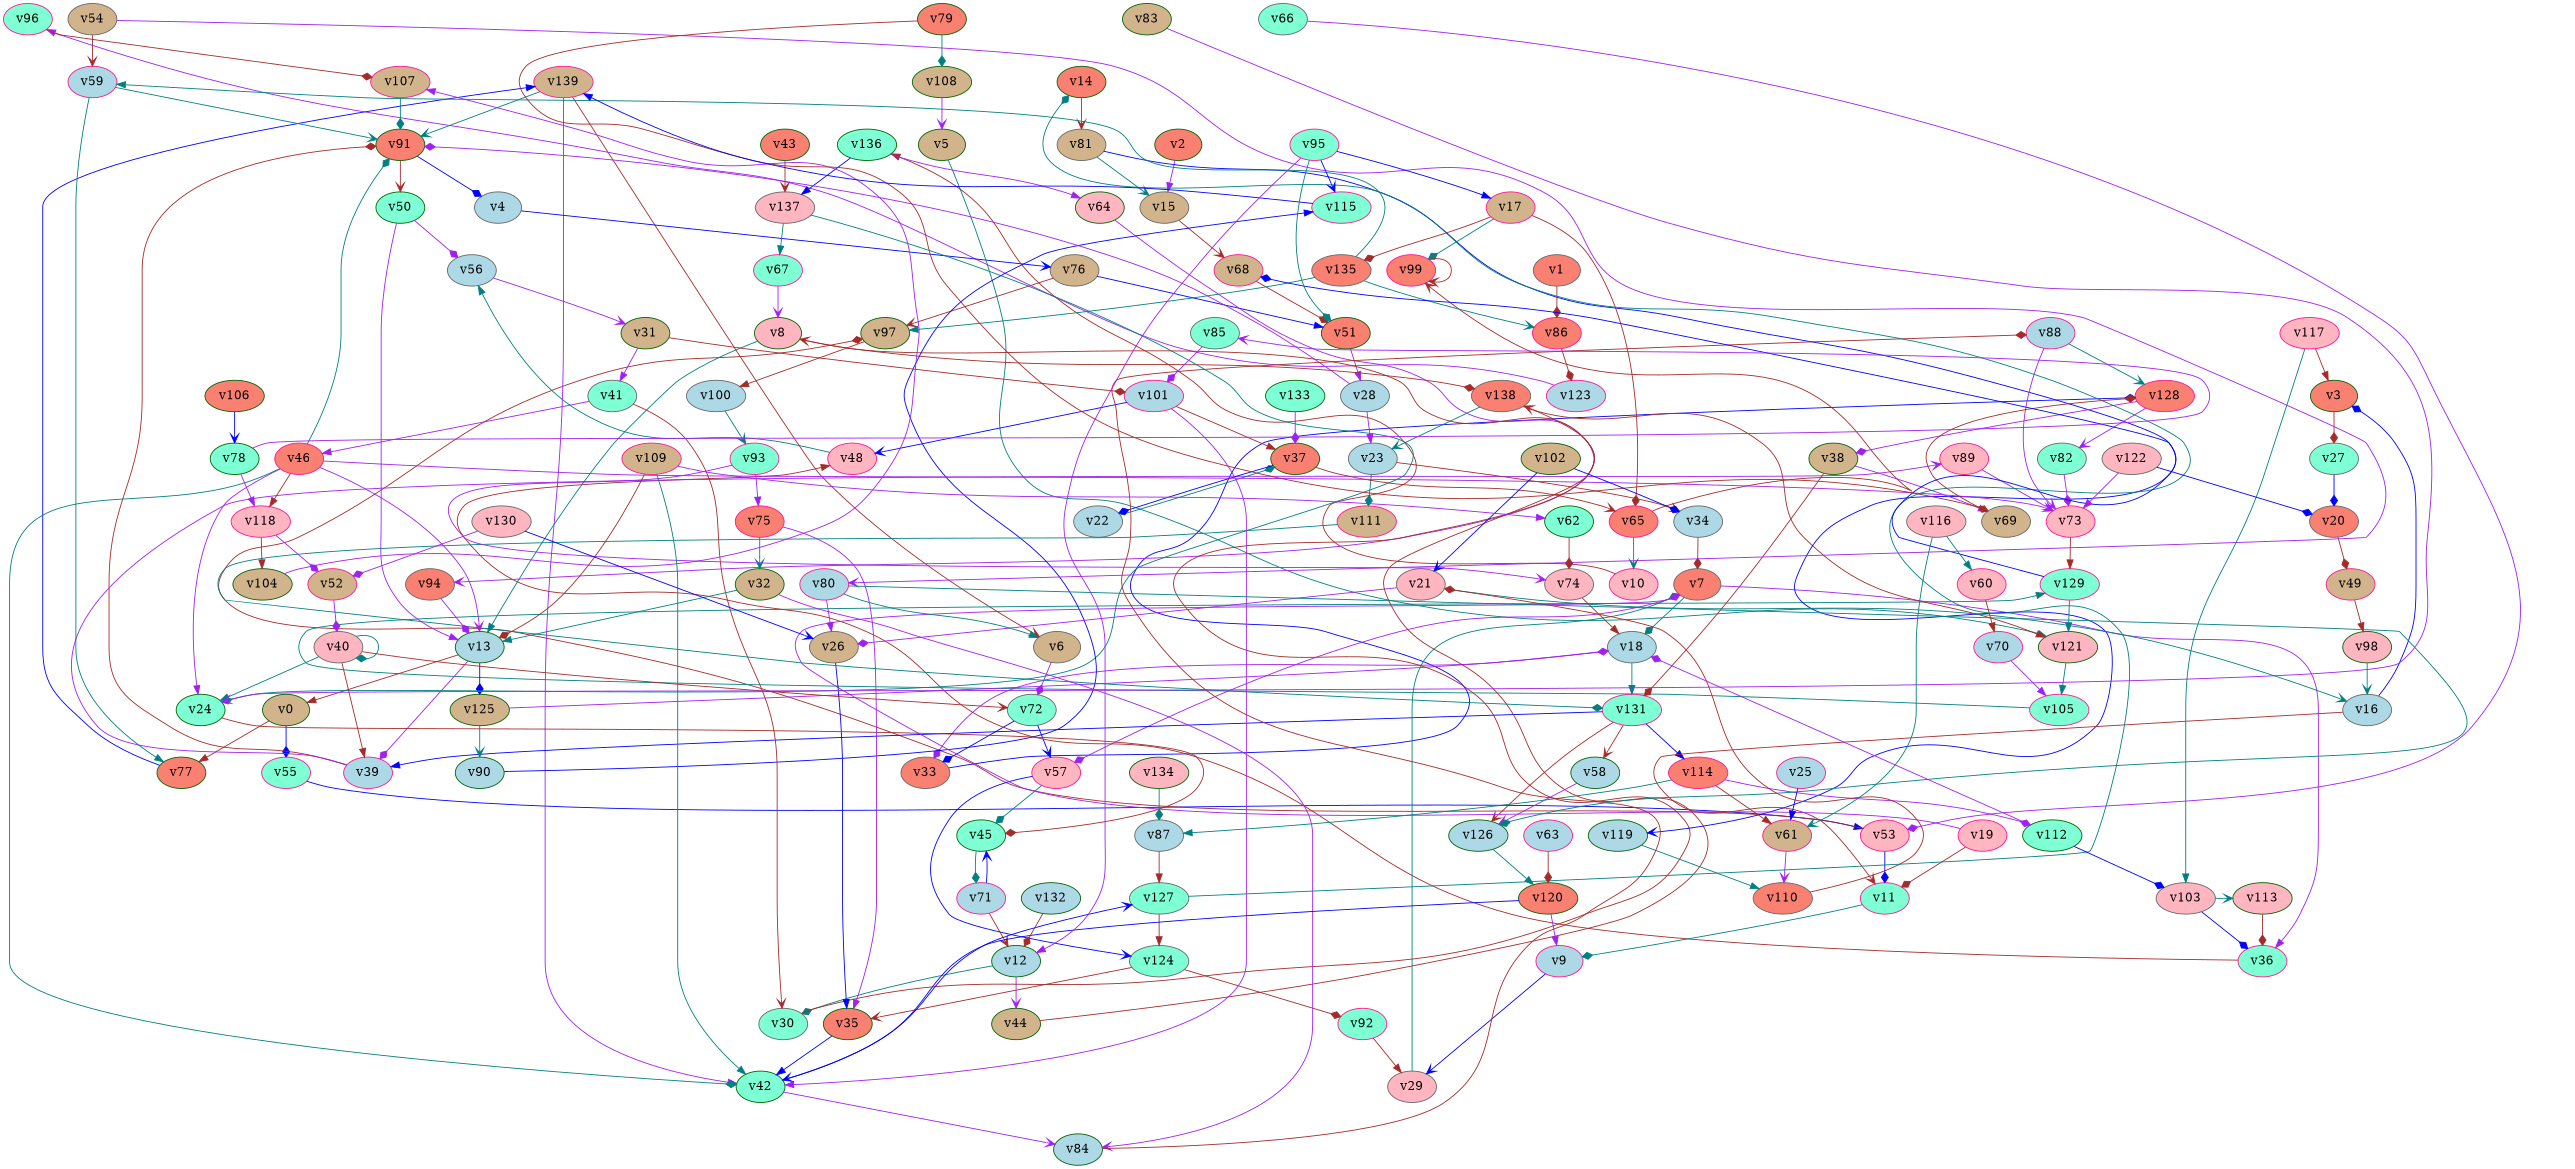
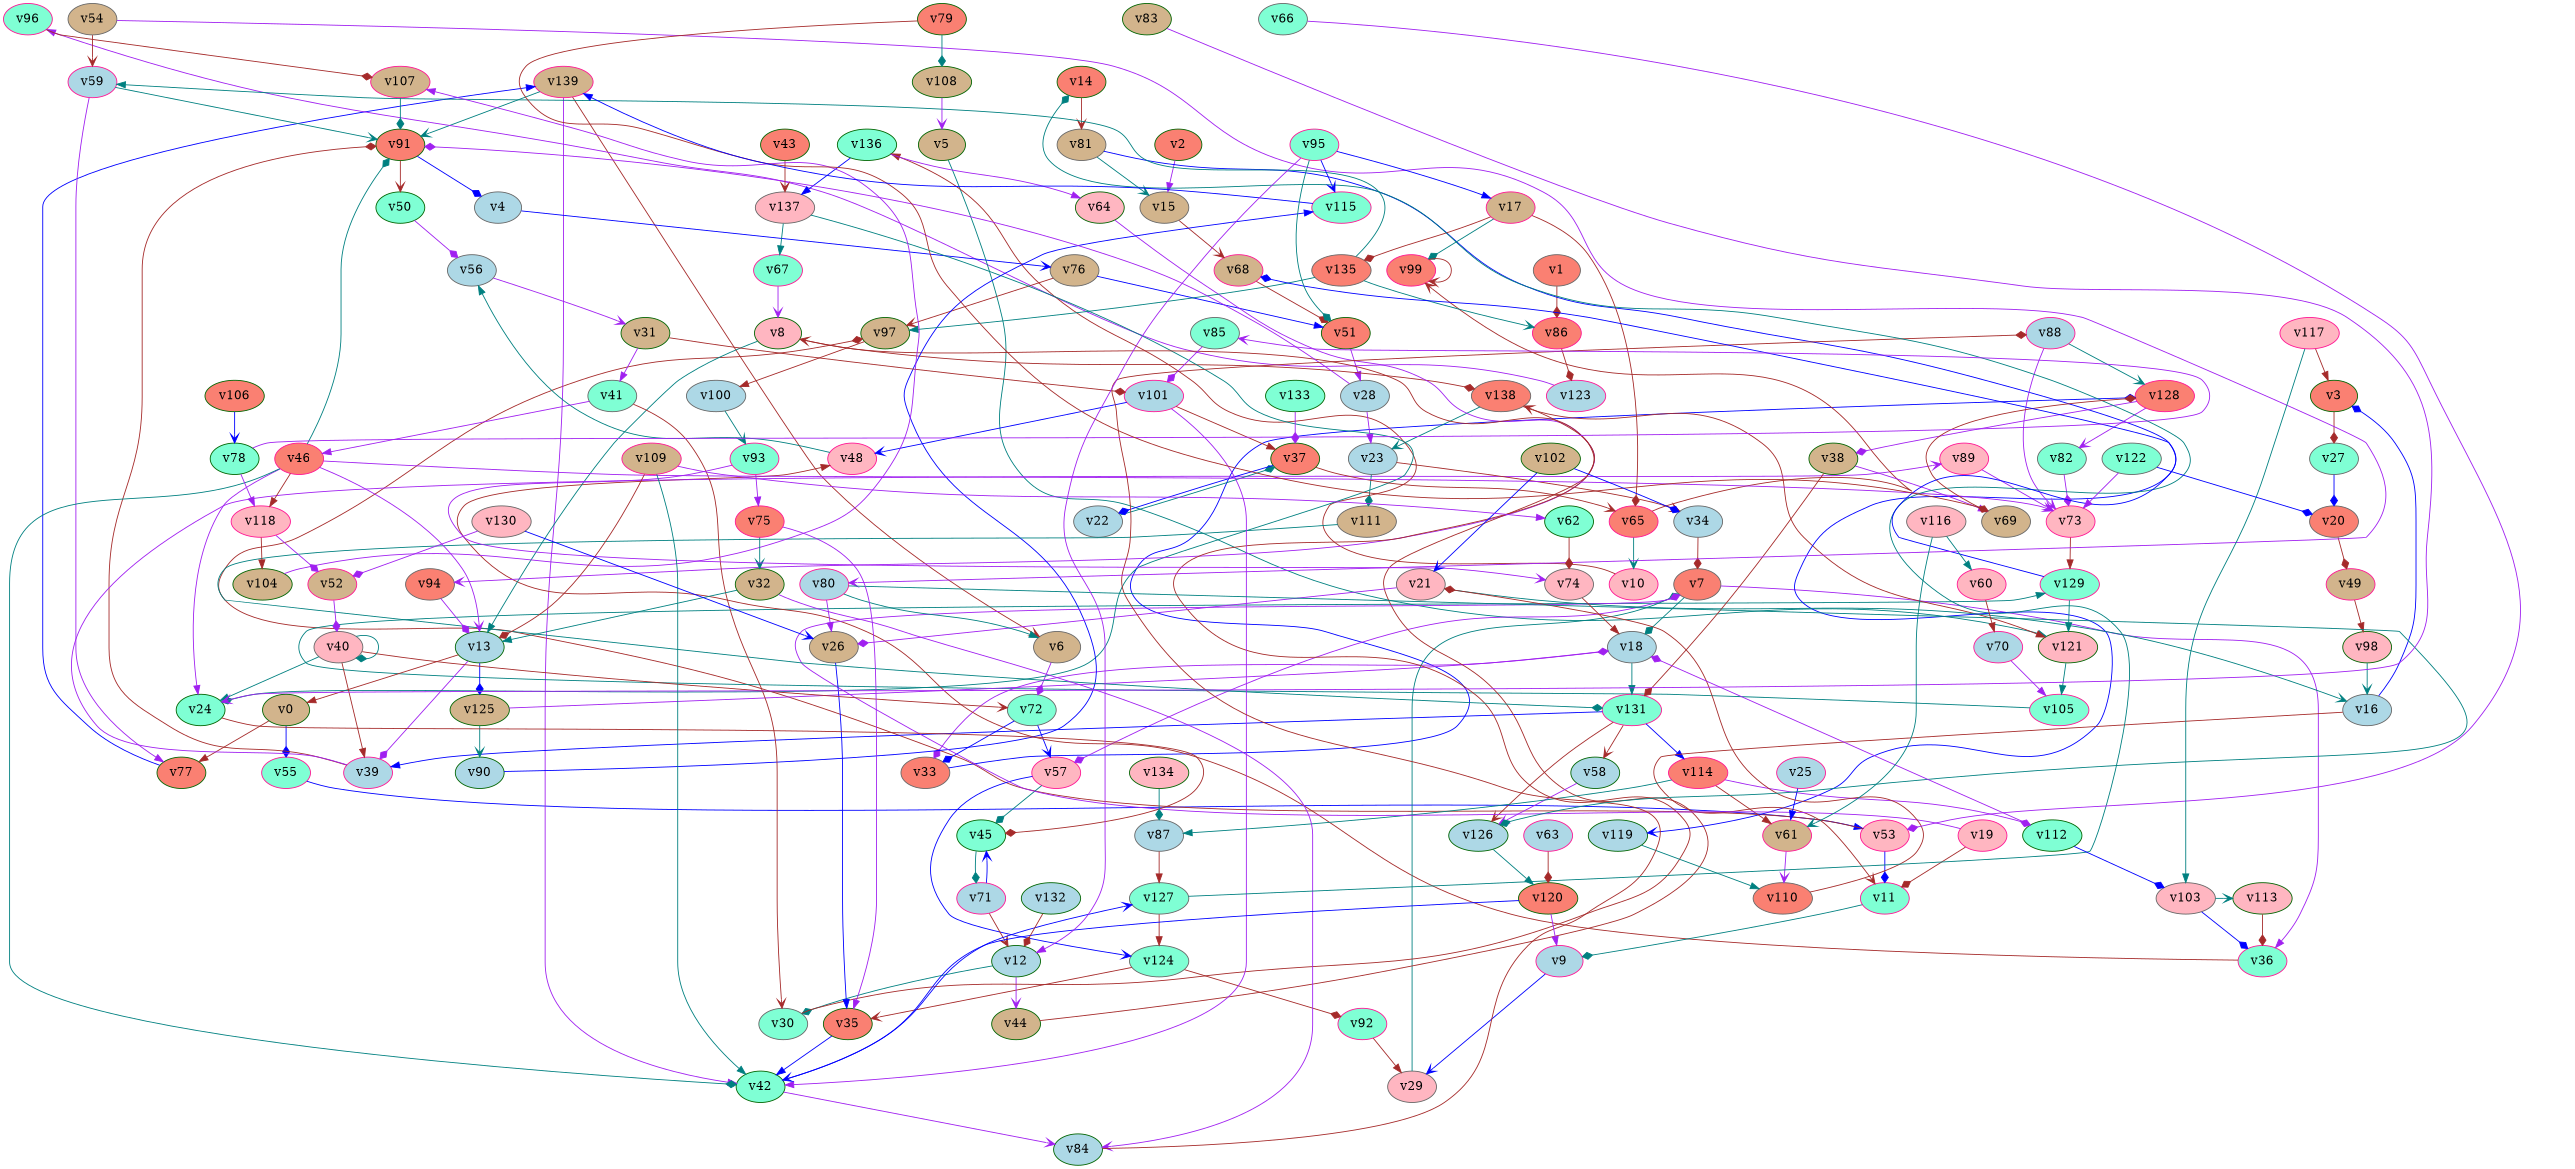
edge "v50" -> "v13": removed
edge "v59" -> "v77": color teal -> purple
node "v122": fillcolor lightpink -> aquamarine
node "v111": color deeppink -> gray40
